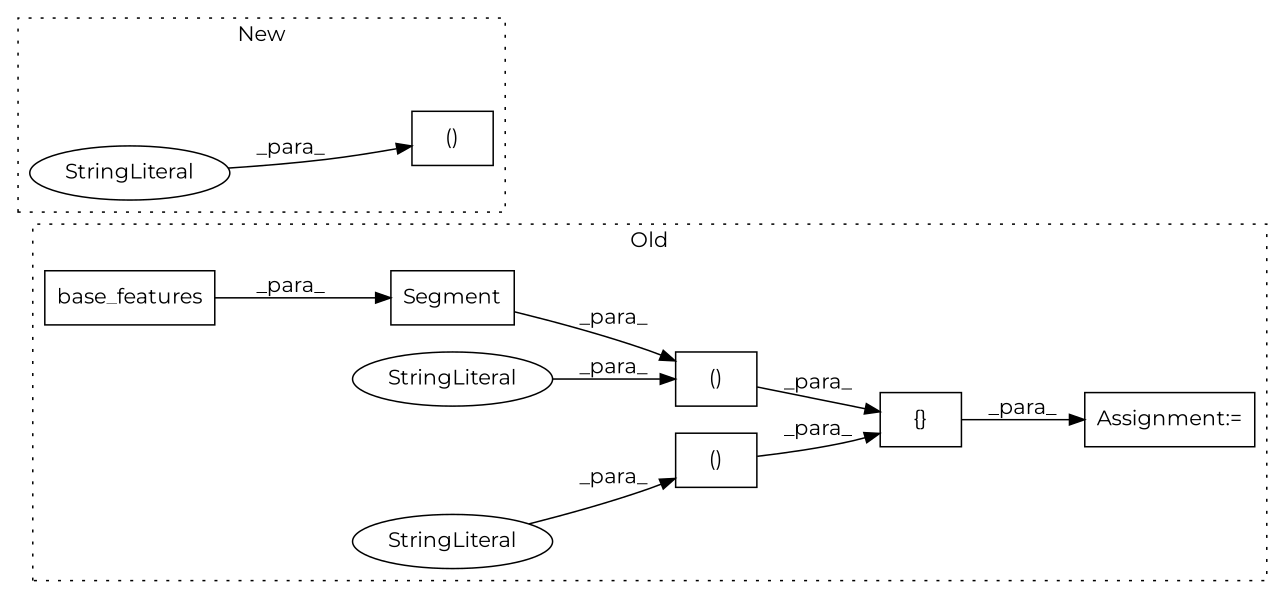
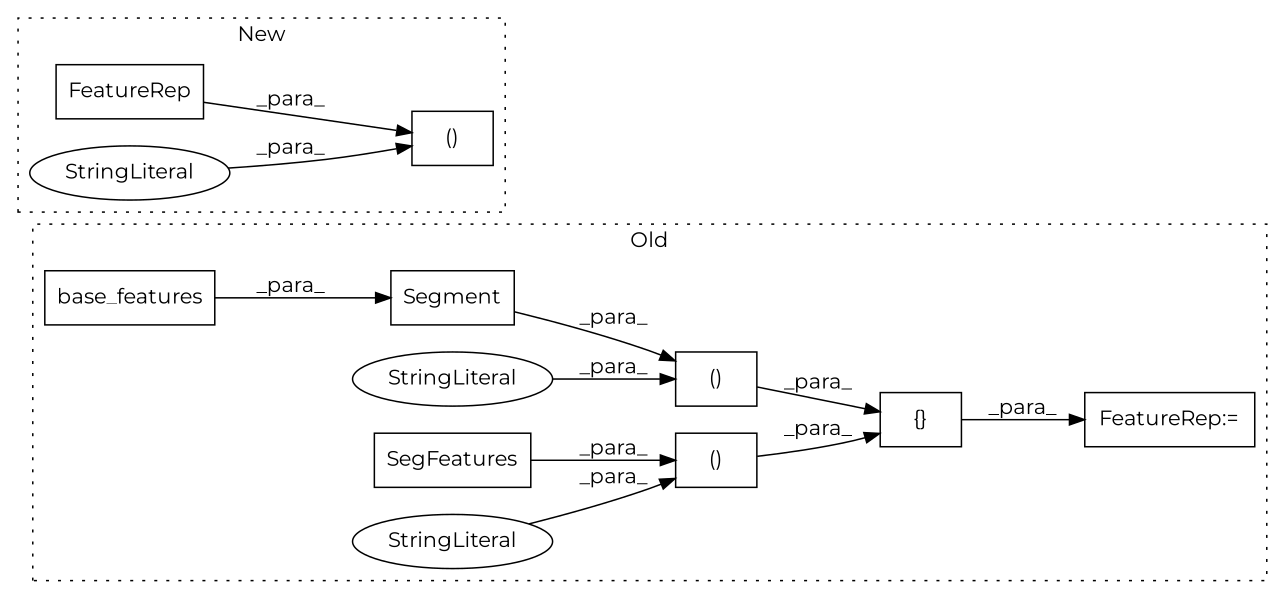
node "FeatureRep": added
node "Assignment:=": label "Assignment:=" -> "FeatureRep:="
node "SegFeatures": added
